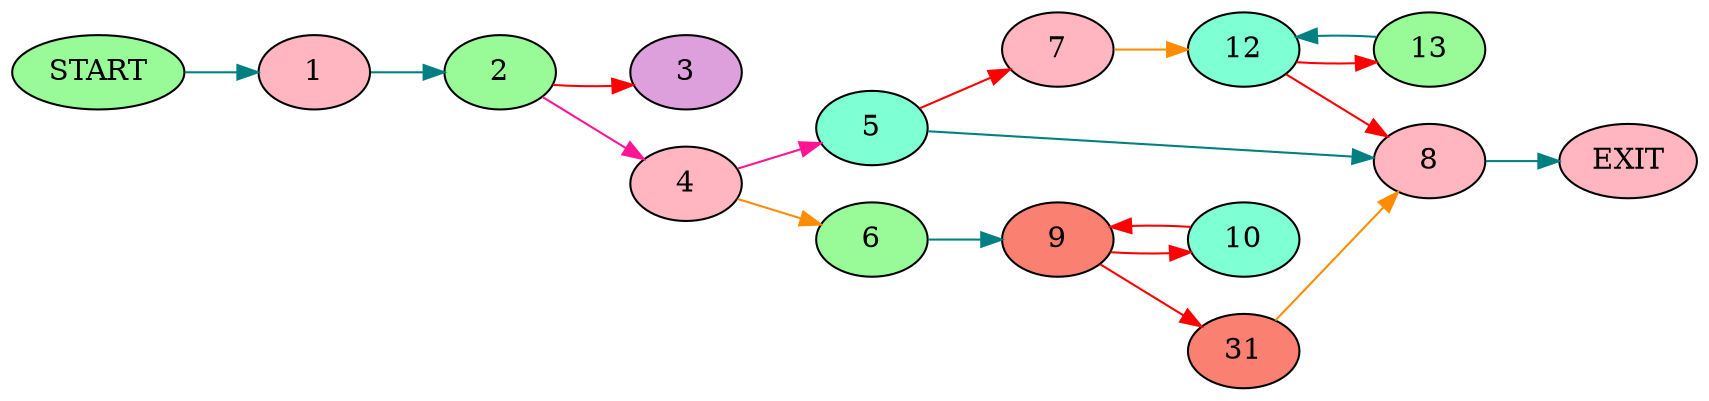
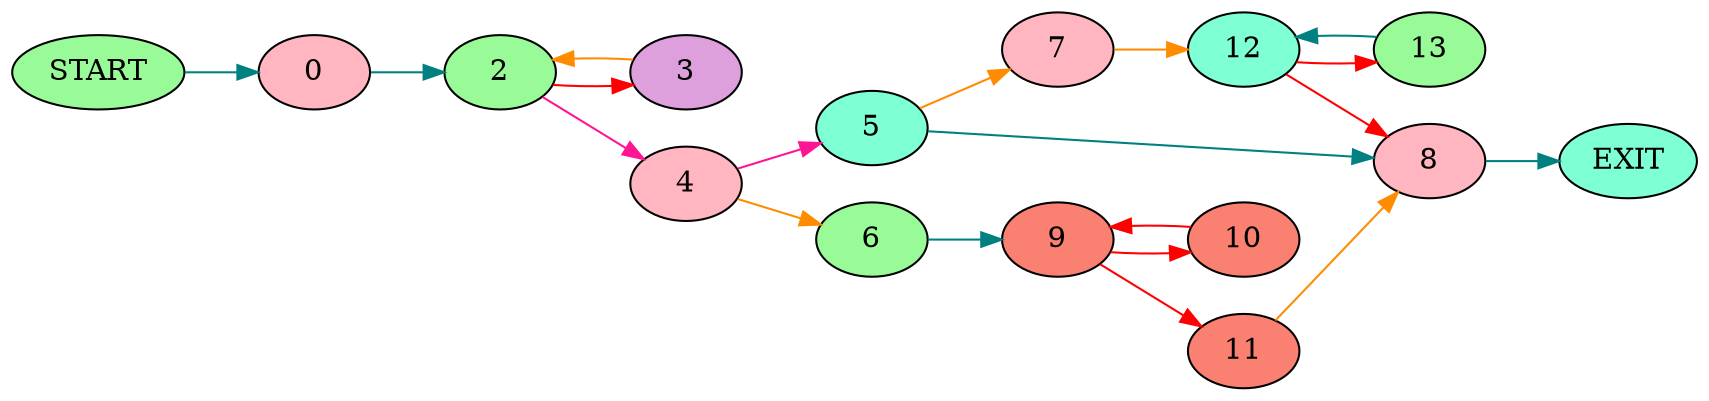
edge "3" -> "2": added
node "1": label "1" -> "0"
edge "5" -> "7": color red -> darkorange
node "EXIT": fillcolor lightpink -> aquamarine
node "10": fillcolor aquamarine -> salmon
node "31": label "31" -> "11"
